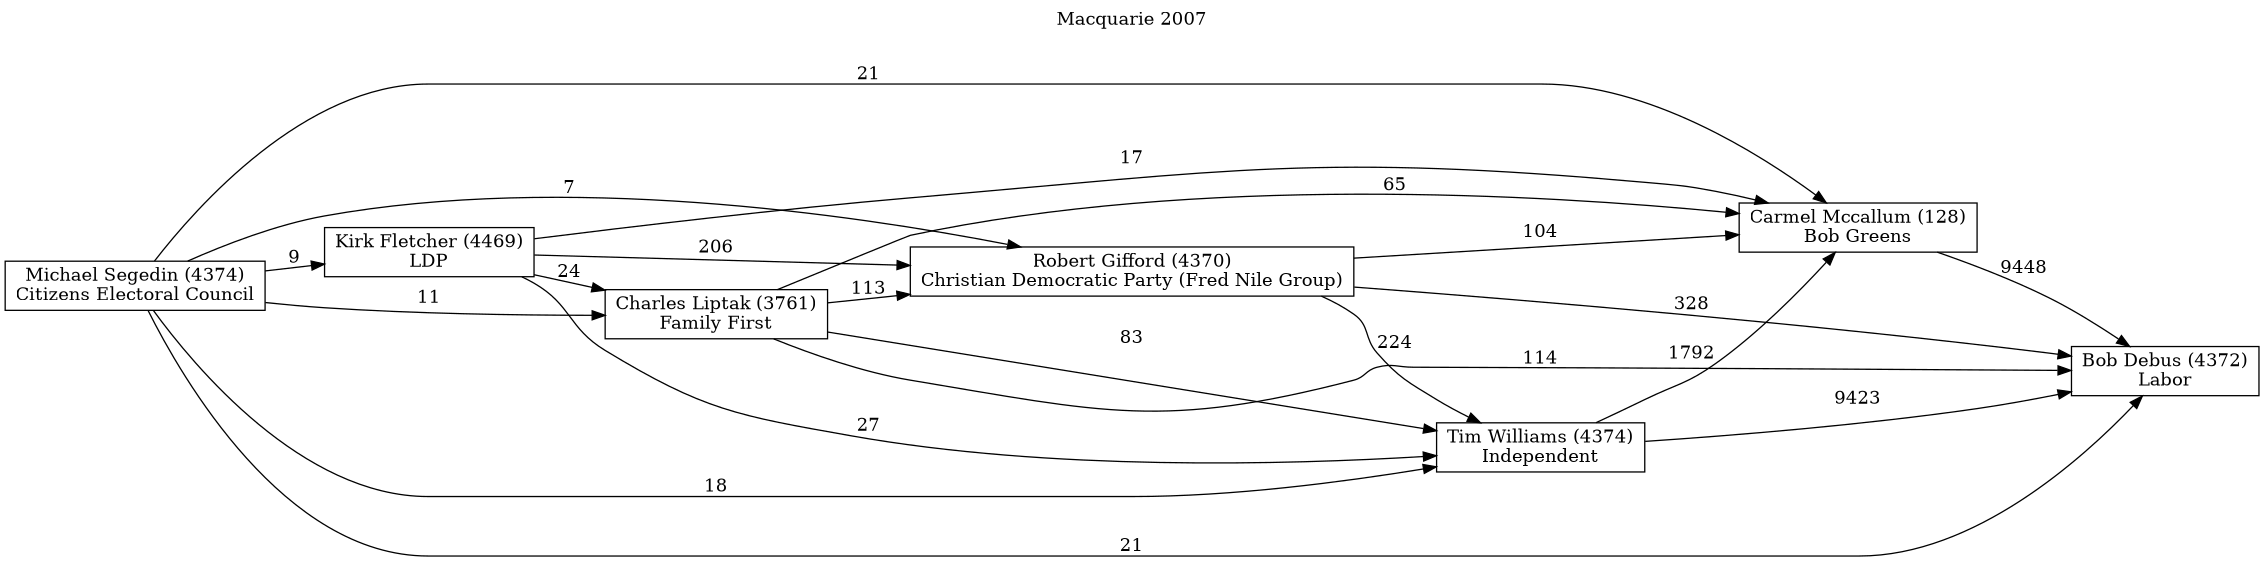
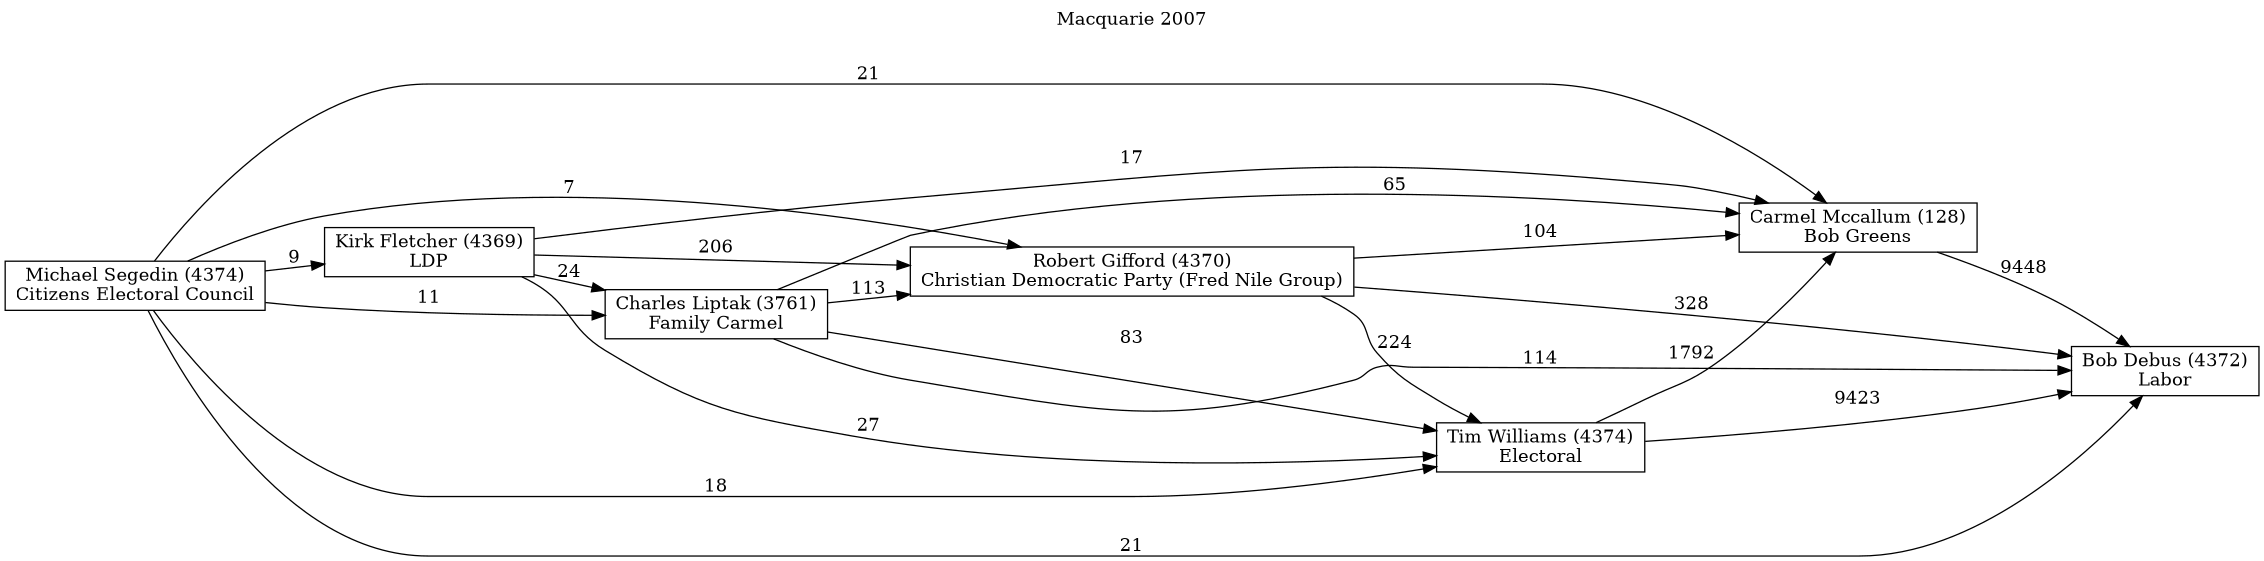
node "Kirk Fletcher (4469) LDP": label "Kirk Fletcher (4469) LDP" -> "Kirk Fletcher (4369) LDP"
node "Charles Liptak (3761) Family First": label "Charles Liptak (3761) Family First" -> "Charles Liptak (3761) Family Carmel"
node "Tim Williams (4374) Independent": label "Tim Williams (4374) Independent" -> "Tim Williams (4374) Electoral"
